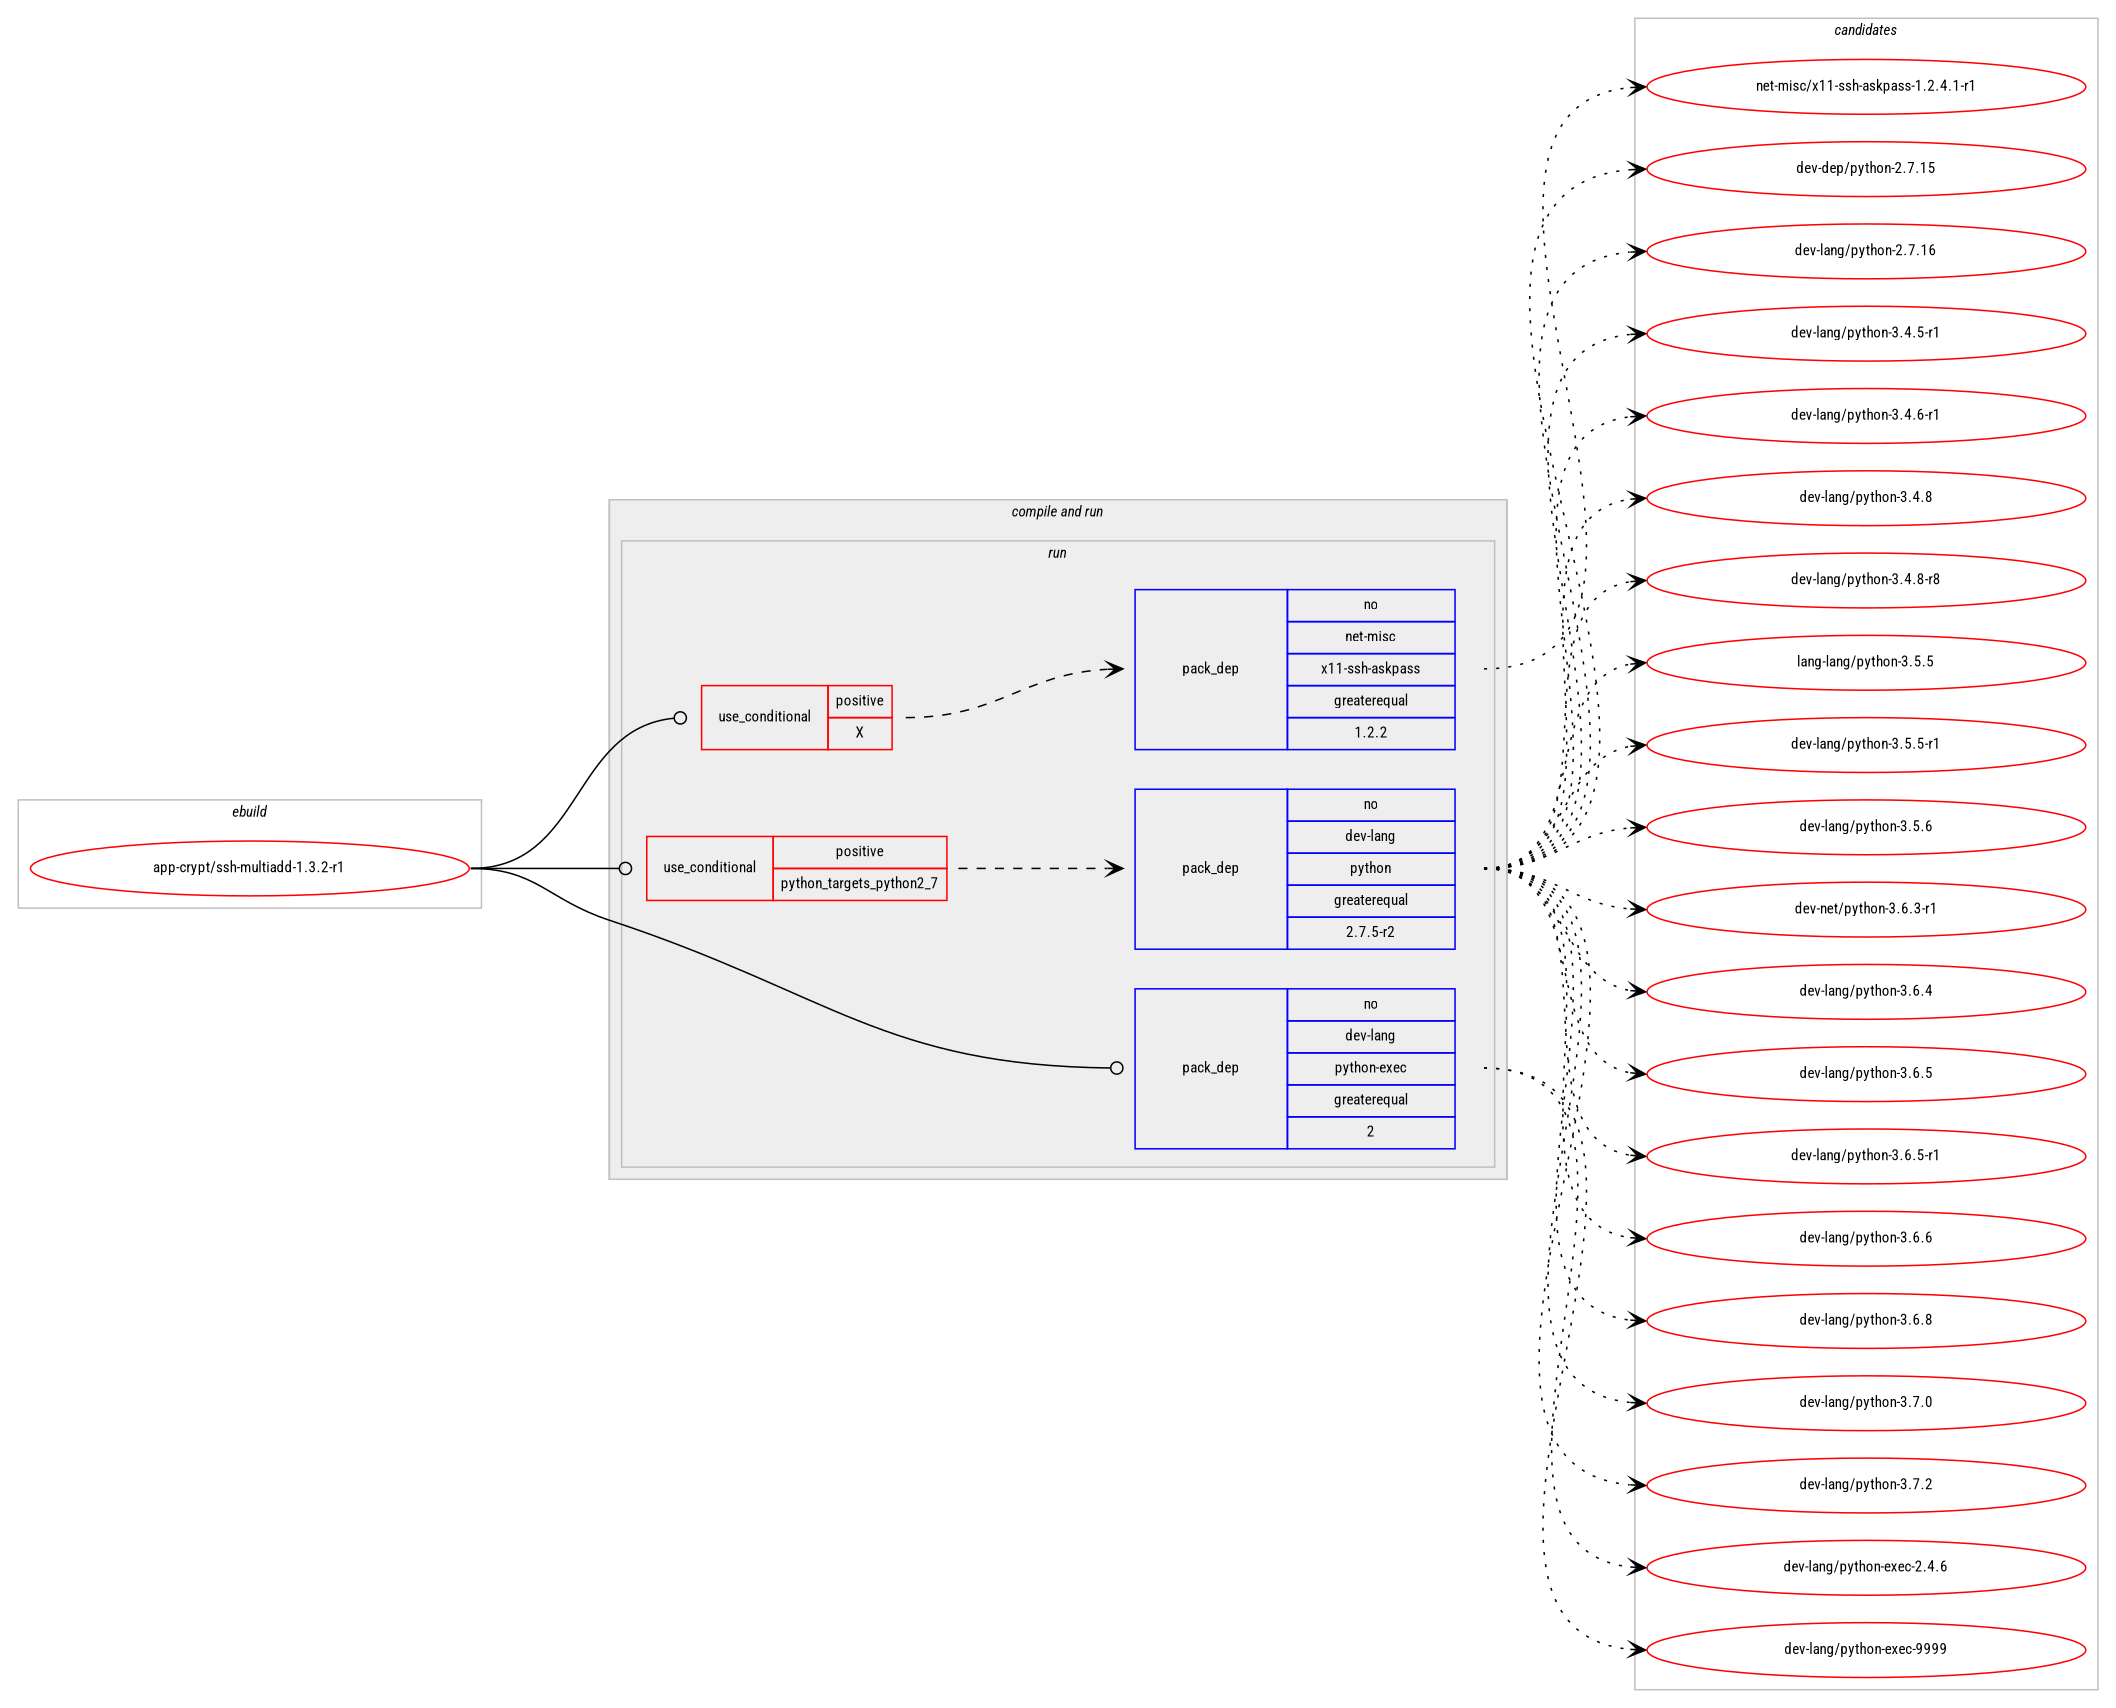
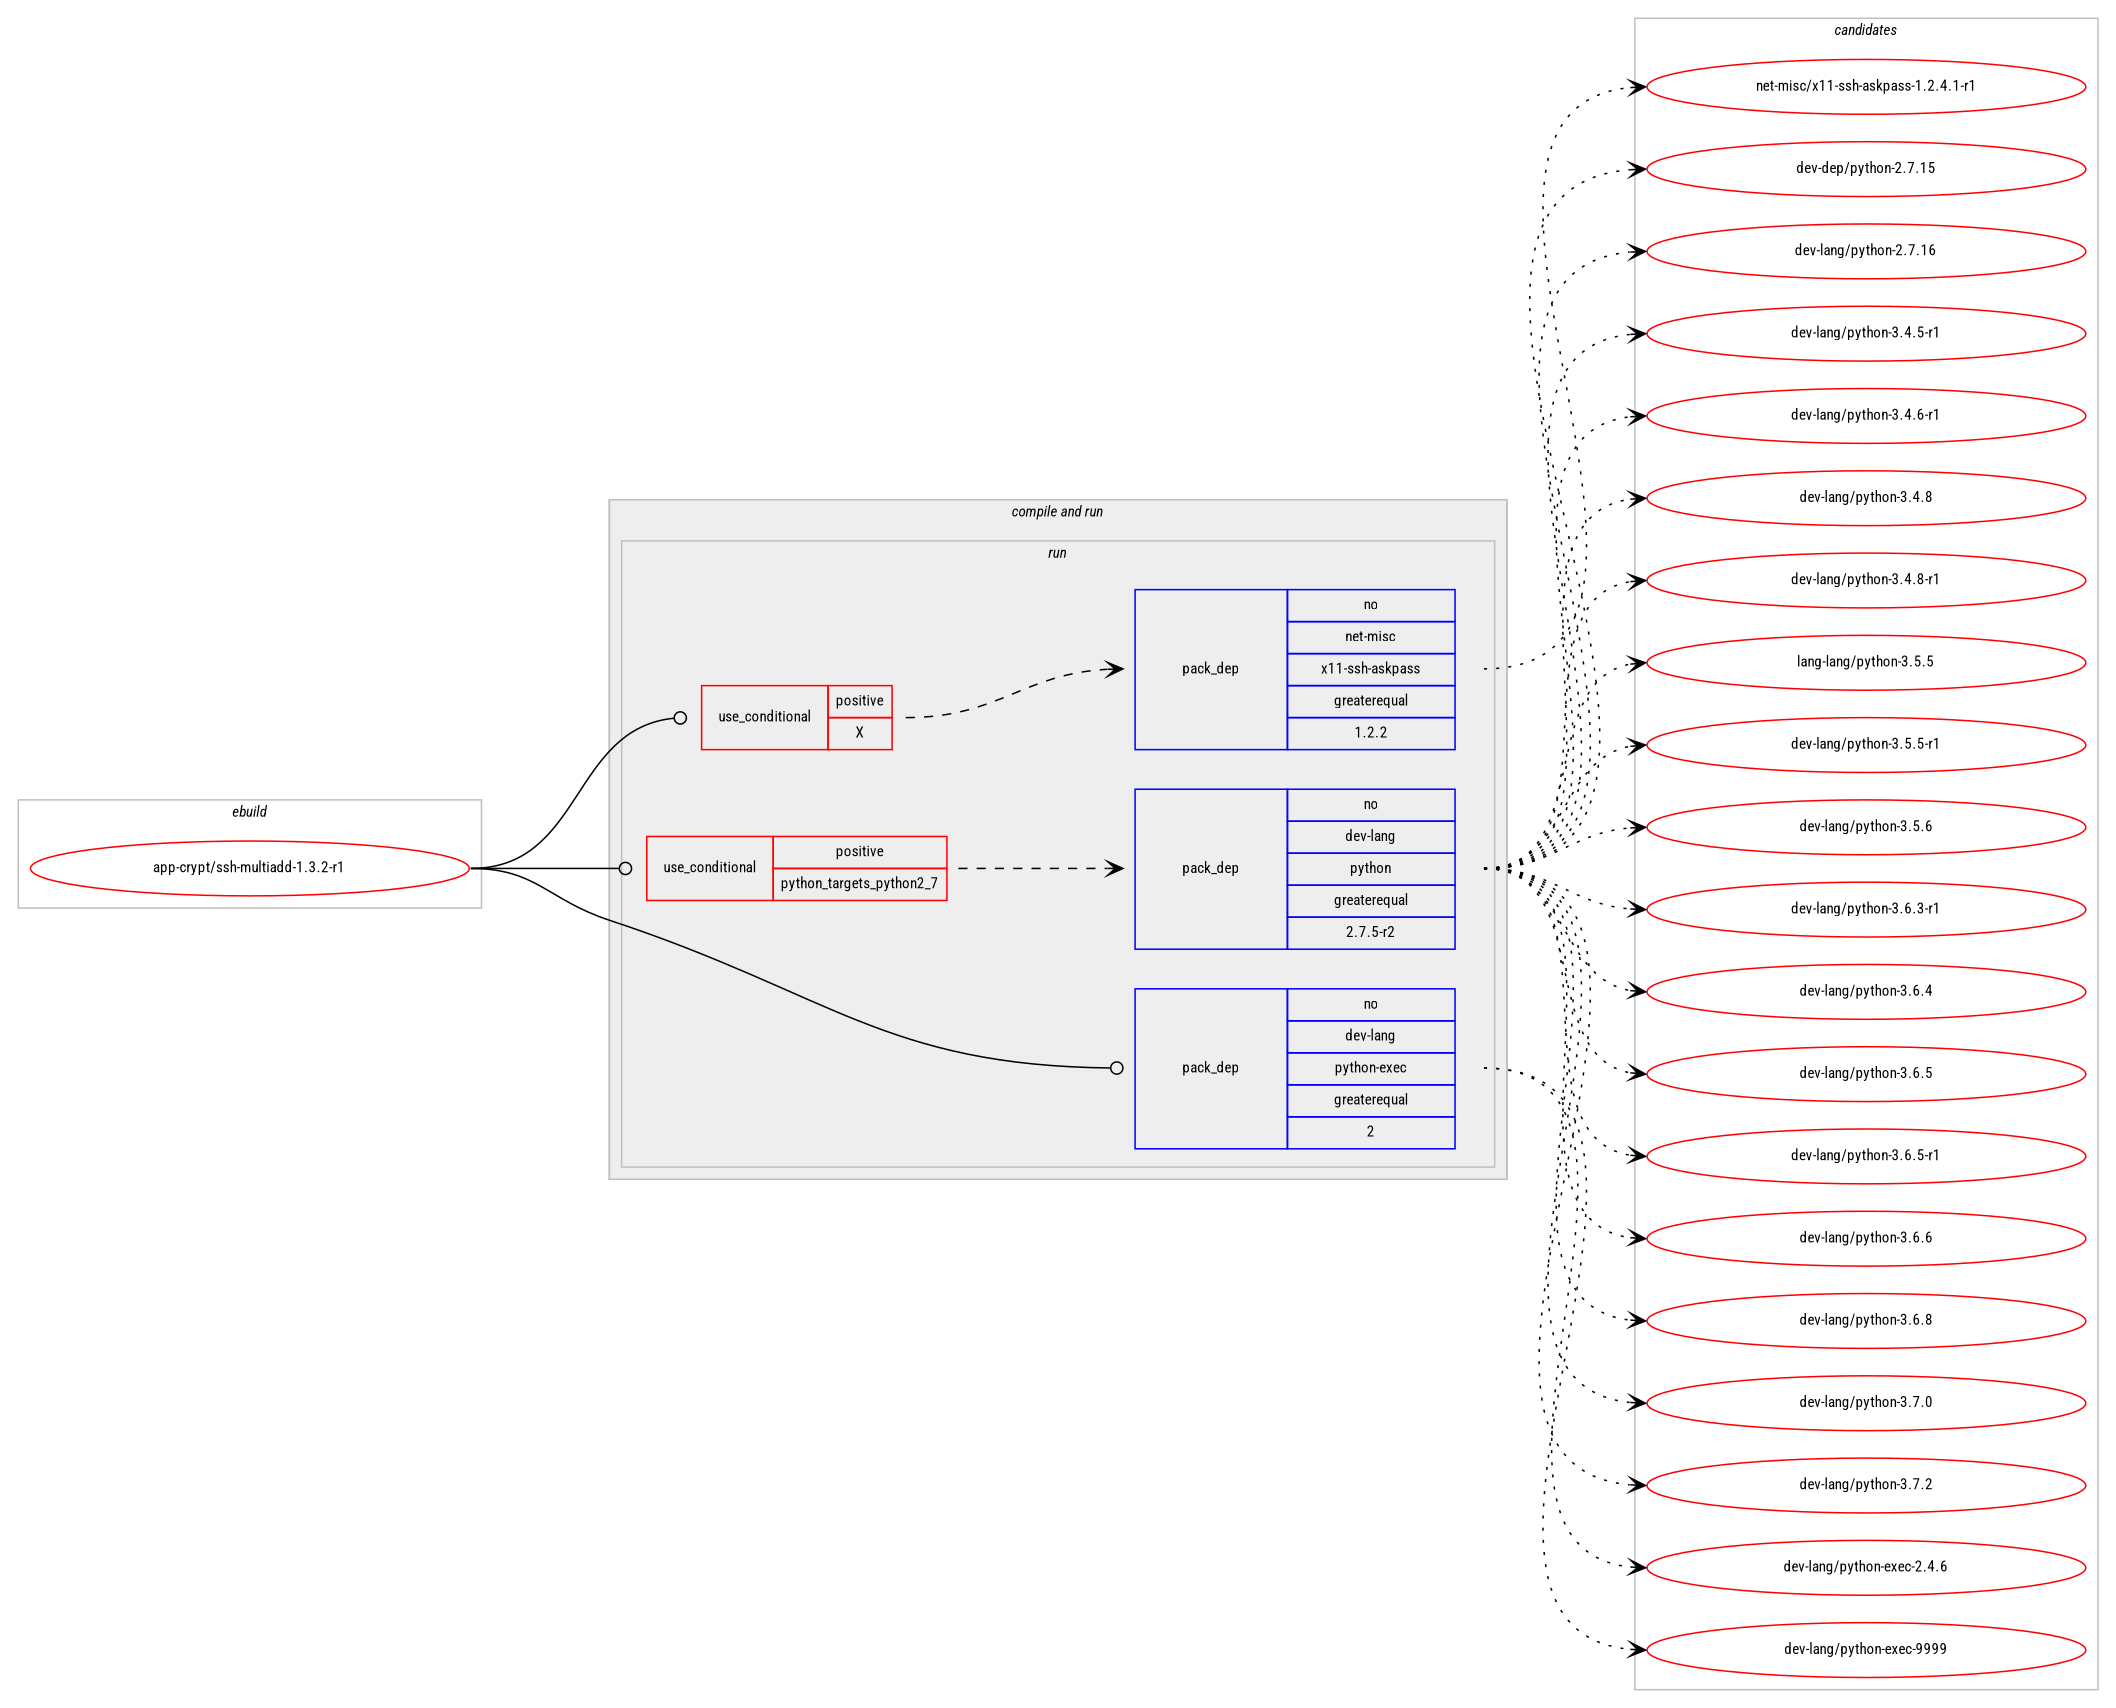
node "dev-lang/python-3.4.8-r8": label "dev-lang/python-3.4.8-r8" -> "dev-lang/python-3.4.8-r1"
node "dev-net/python-3.6.3-r1": label "dev-net/python-3.6.3-r1" -> "dev-lang/python-3.6.3-r1"
